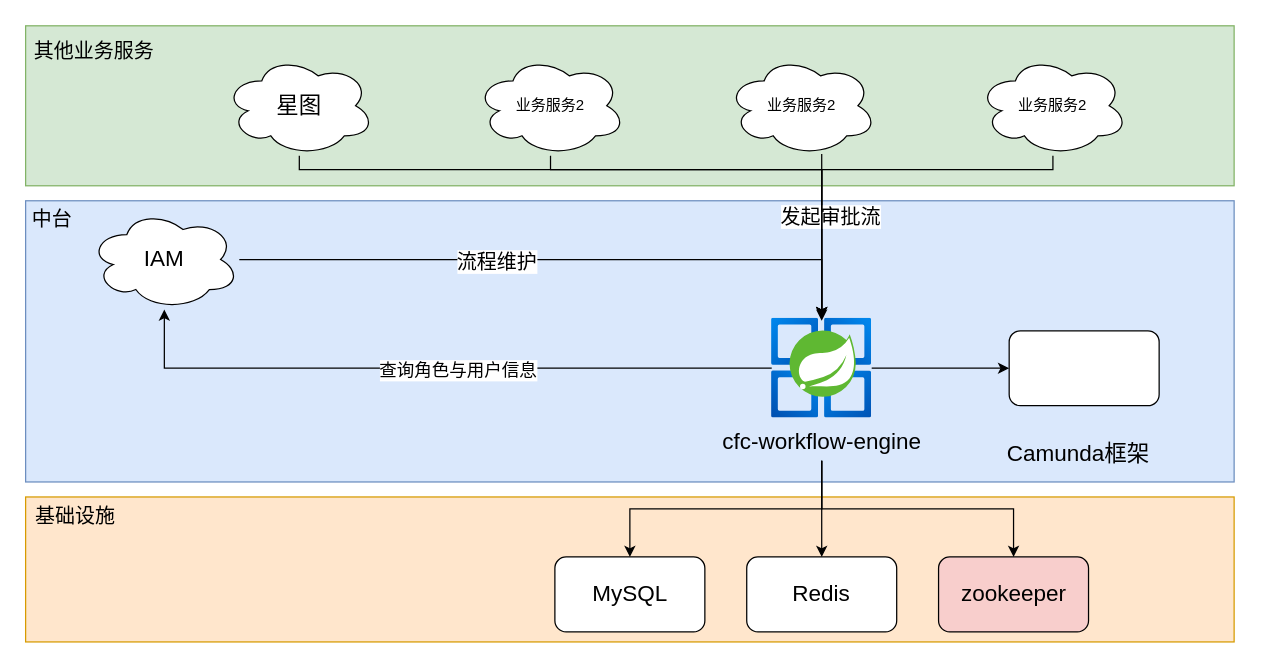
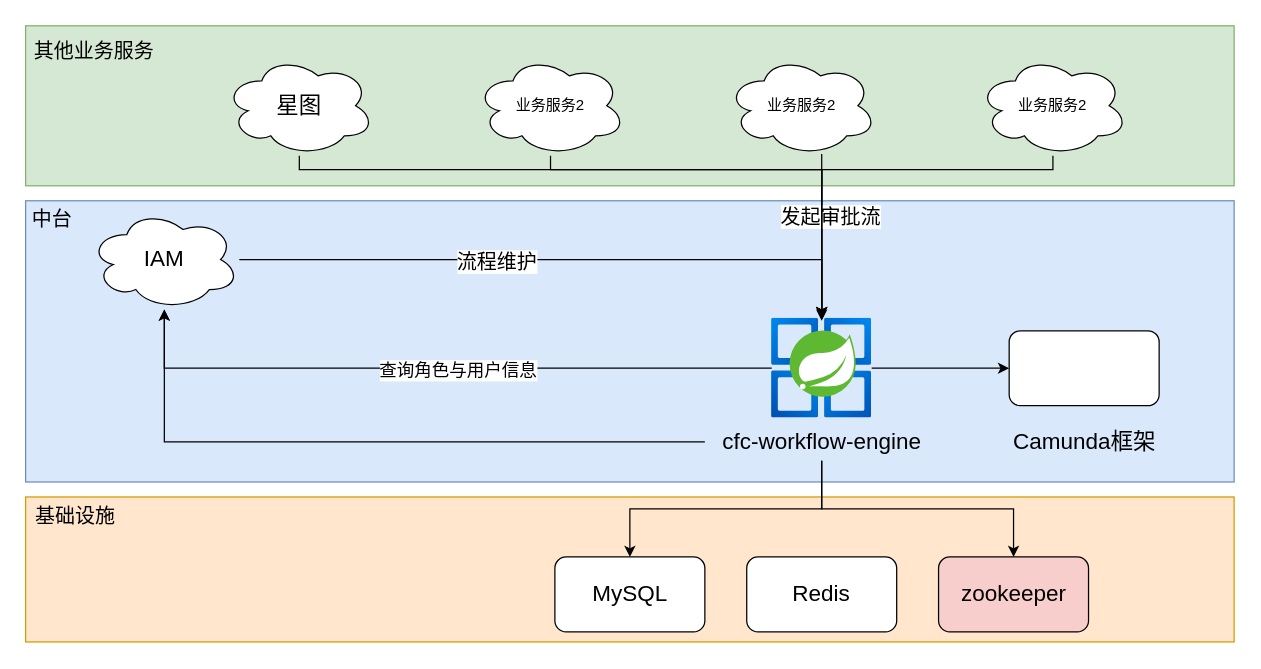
node "Camunda框架": moved (1078, 454) -> (1084, 442)
edge "cfc-workflow-engine" -> "Redis": now "cfc-workflow-engine" -> "IAM"
